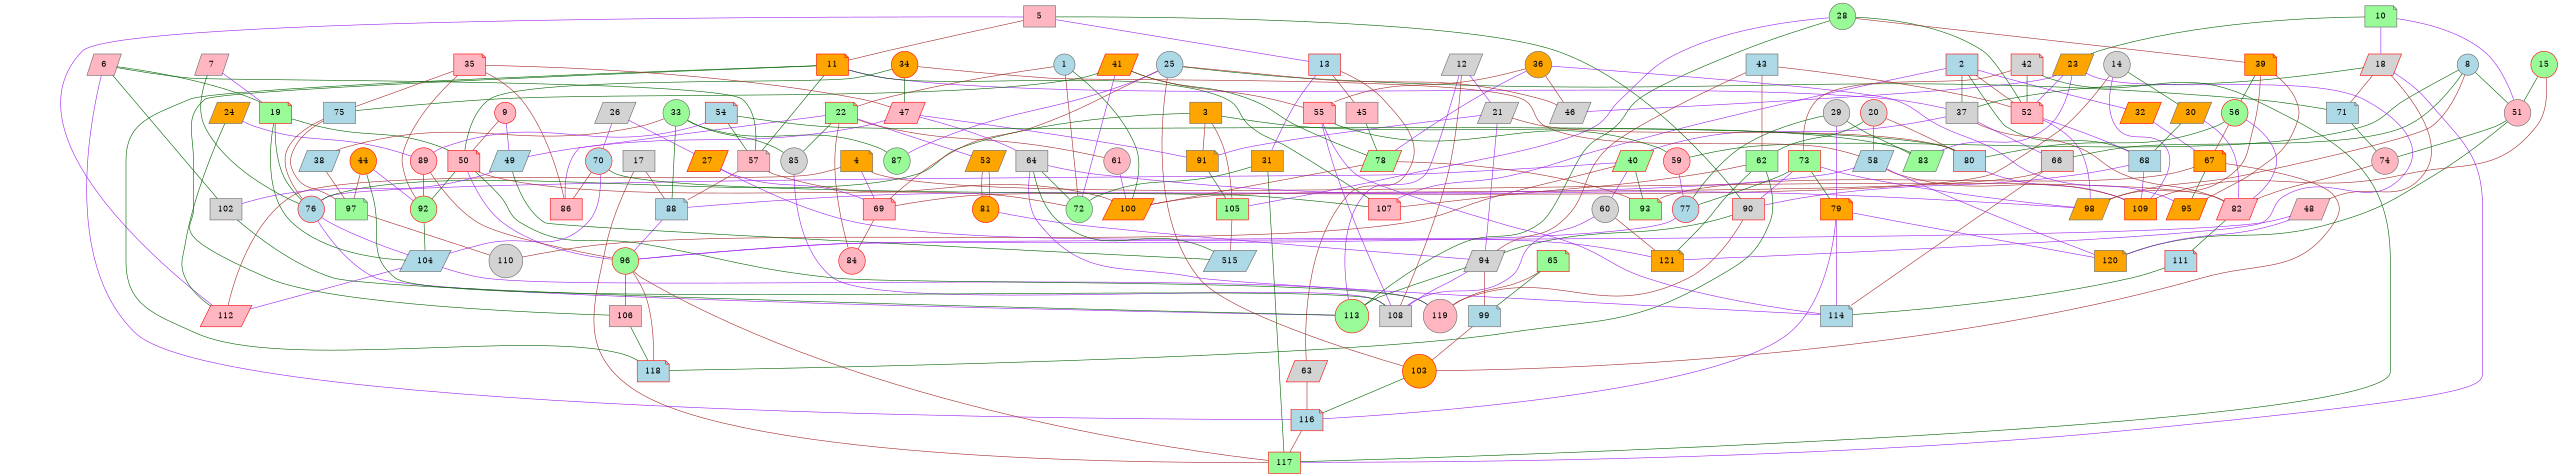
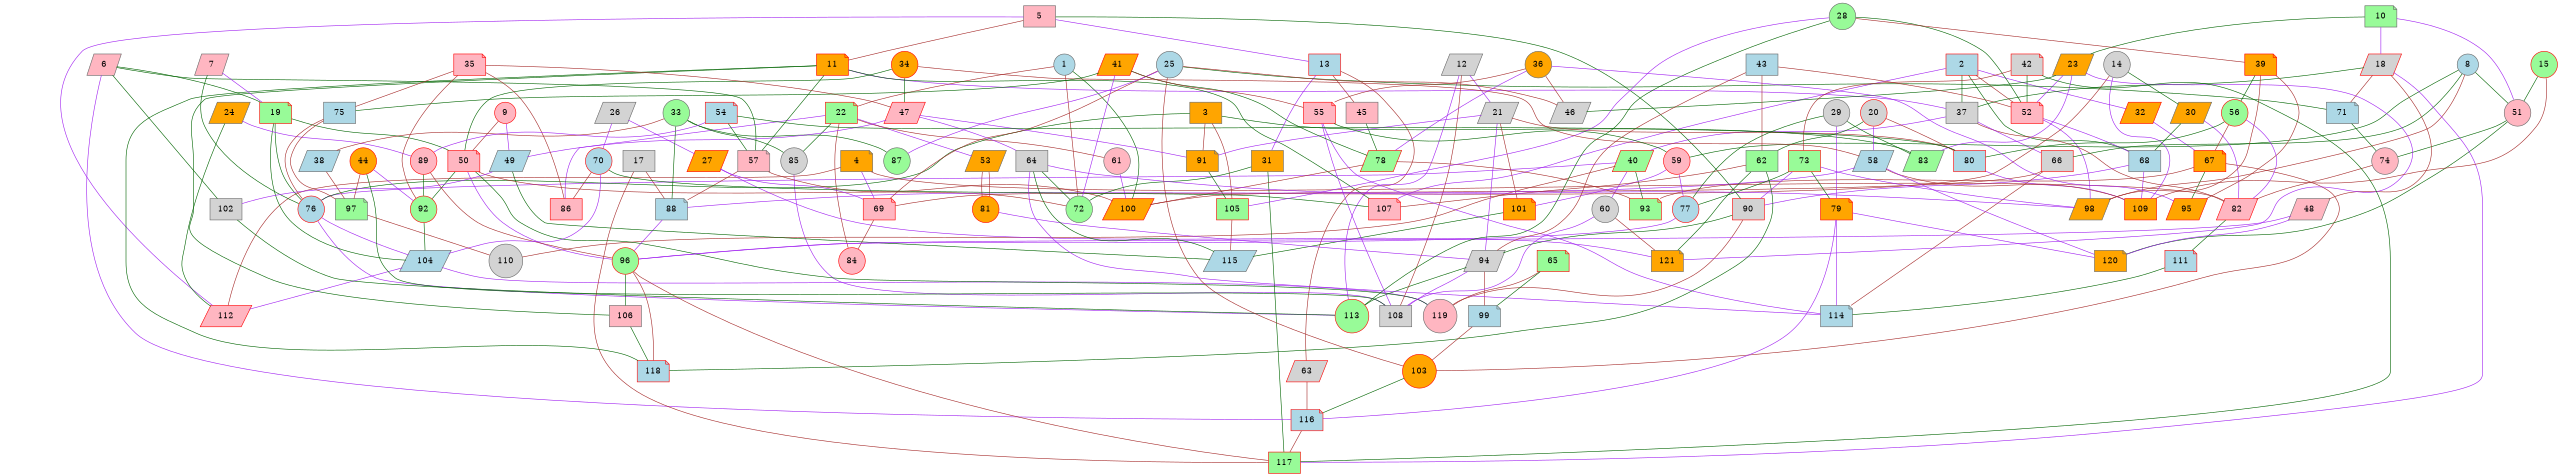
edge "23" -- "46": color purple -> darkgreen
node "101": added
node "515": label "515" -> "115"
